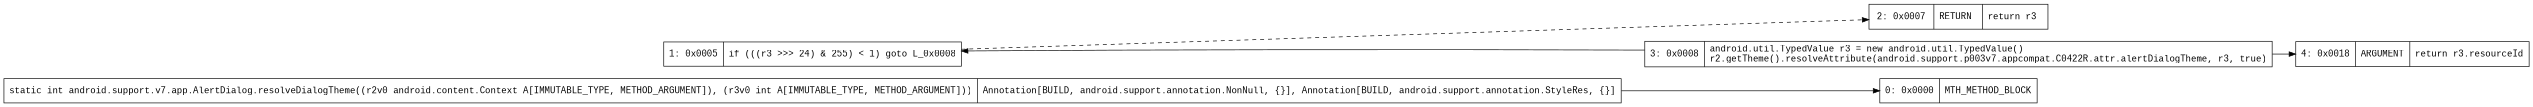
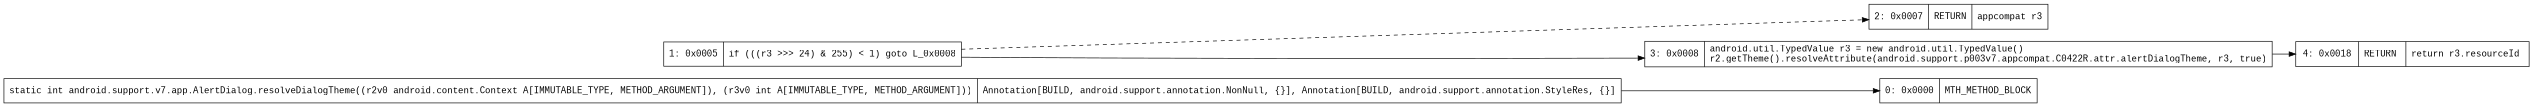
node "2: 0x0007": text "return r3" -> "appcompat r3"
edge "3: 0x0008" -> "1: 0x0005": reversed
node "4: 0x0018": text "ARGUMENT" -> "RETURN"
